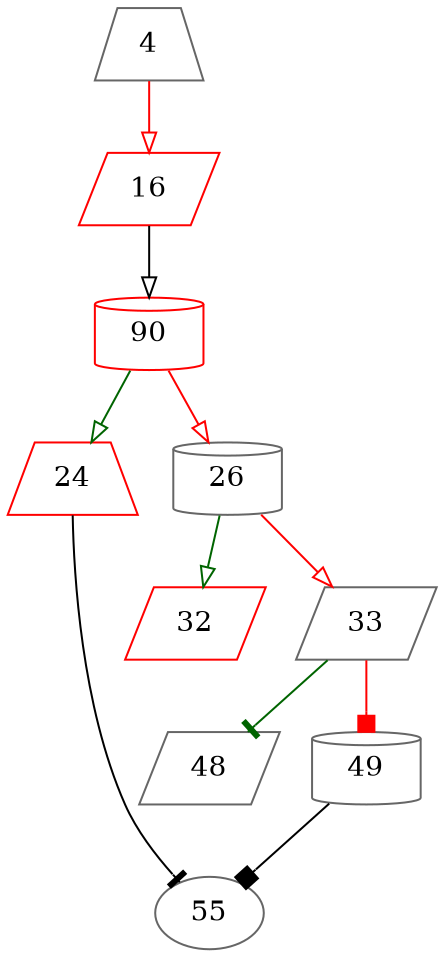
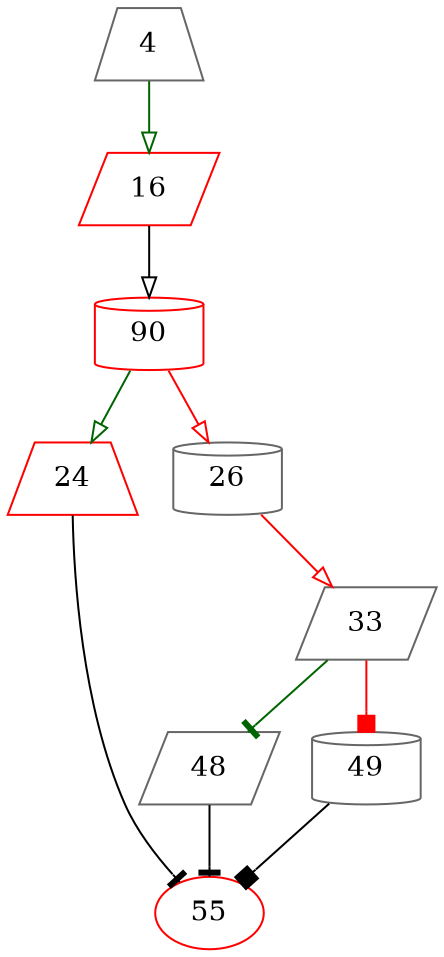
edge "4" -> "16": color red -> darkgreen
node "32": removed
edge "48" -> "55": added
node "55": color gray40 -> red
